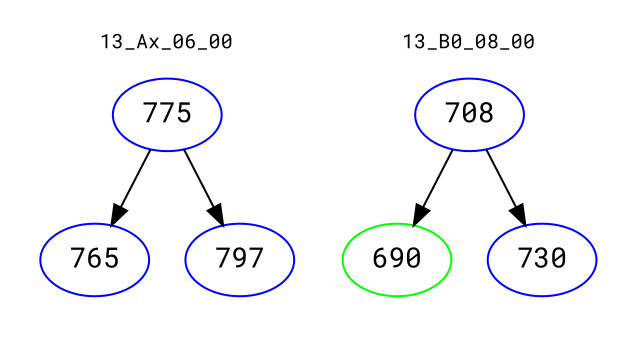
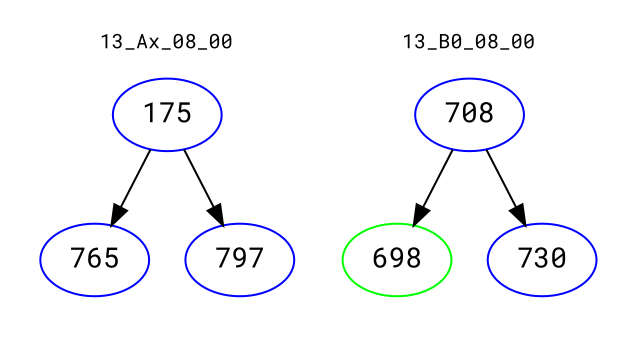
cluster "13_Ax_06_00": label "13_Ax_06_00" -> "13_Ax_08_00"
node "775": label "775" -> "175"
node "690": label "690" -> "698"
